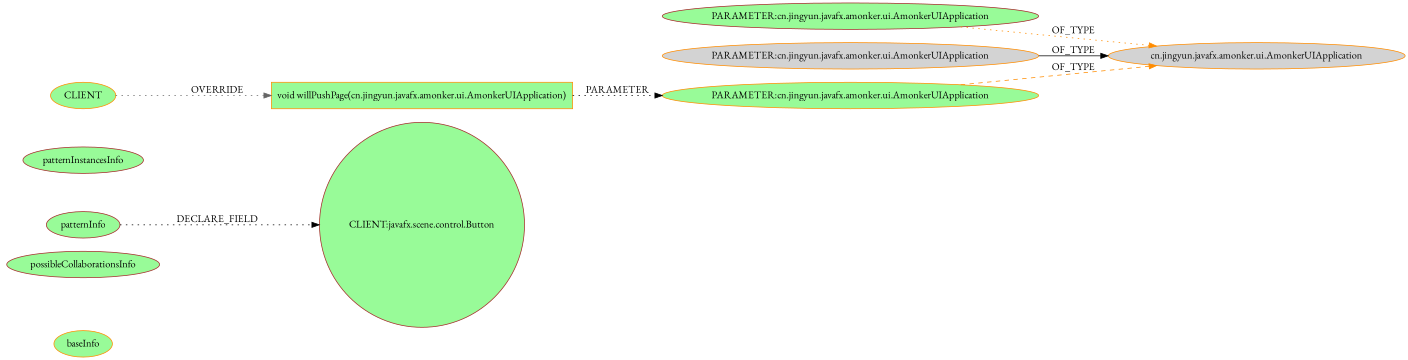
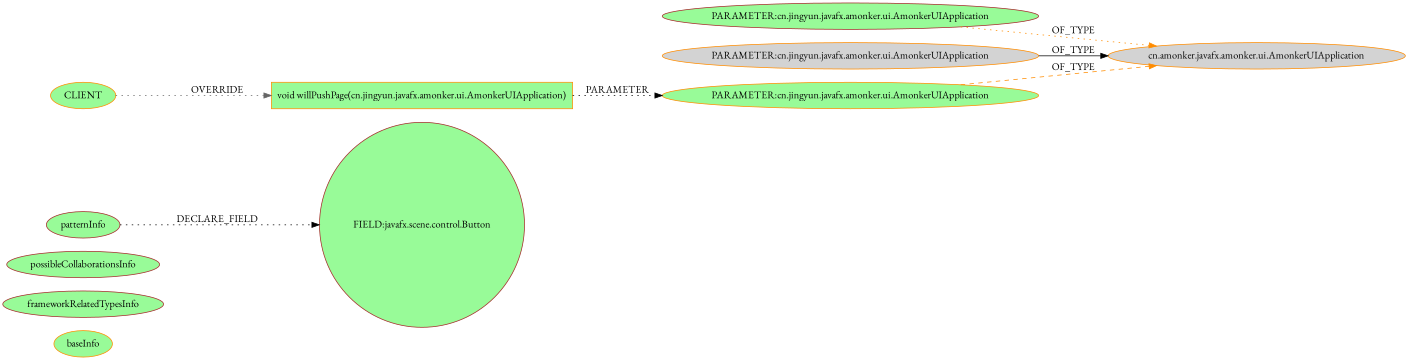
node "cn.jingyun.javafx.amonker.ui.AmonkerUIApplication": label "cn.jingyun.javafx.amonker.ui.AmonkerUIApplication" -> "cn.amonker.javafx.amonker.ui.AmonkerUIApplication"
node "patternInstancesInfo": removed
node "CLIENT:javafx.scene.control.Button": label "CLIENT:javafx.scene.control.Button" -> "FIELD:javafx.scene.control.Button"
node "frameworkRelatedTypesInfo": added
